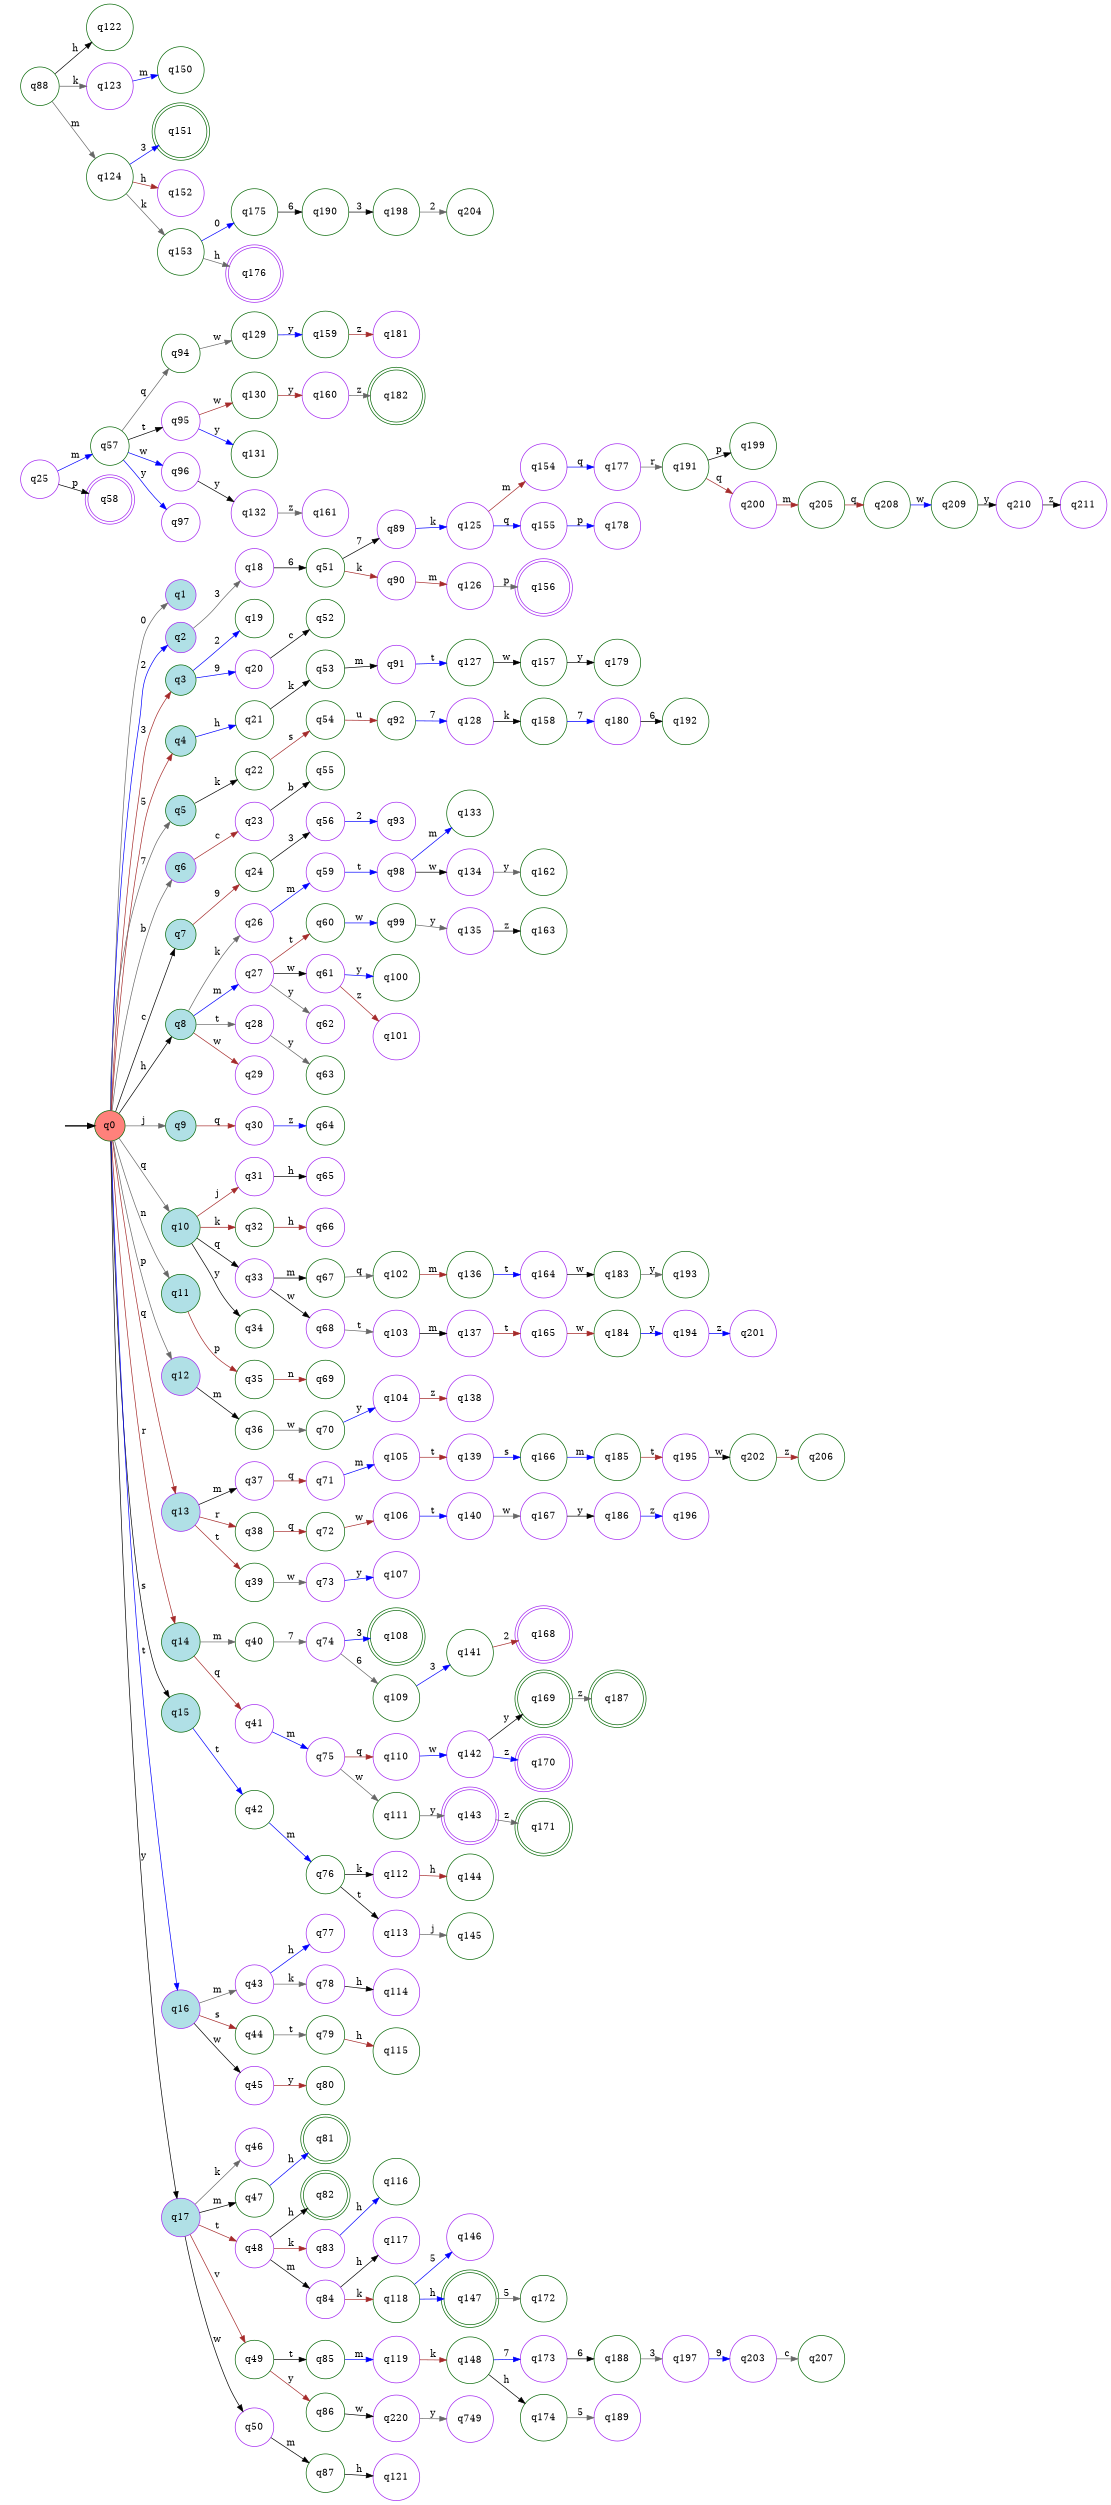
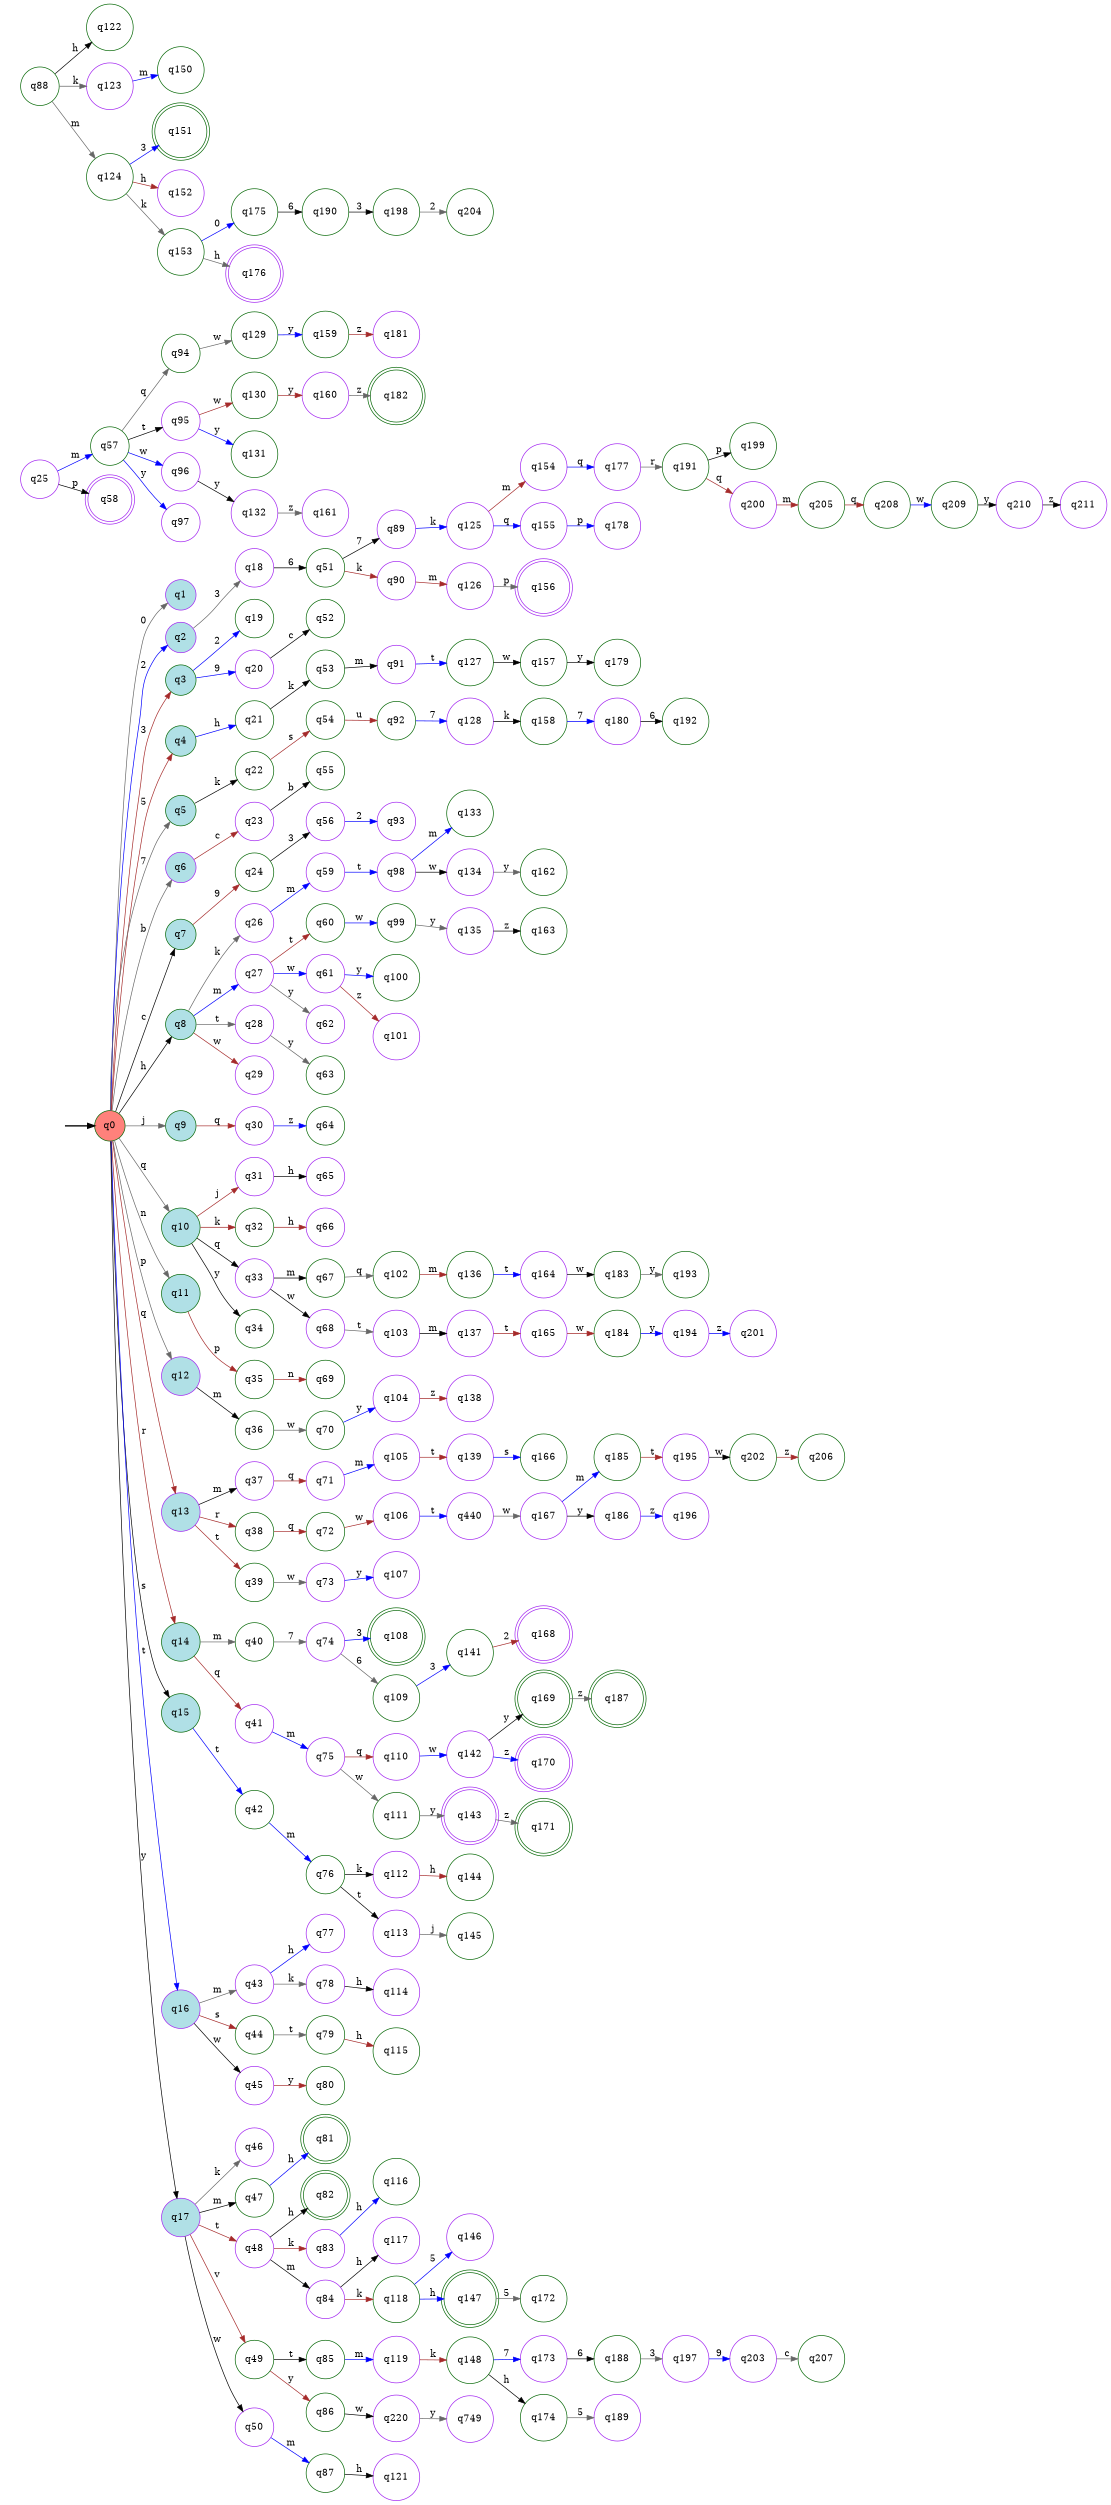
edge "q27" -> "q61": color black -> blue
edge "q166" -> "q185": now "q167" -> "q185"
node "q140": label "q140" -> "q440"
edge "q50" -> "q87": color black -> blue
